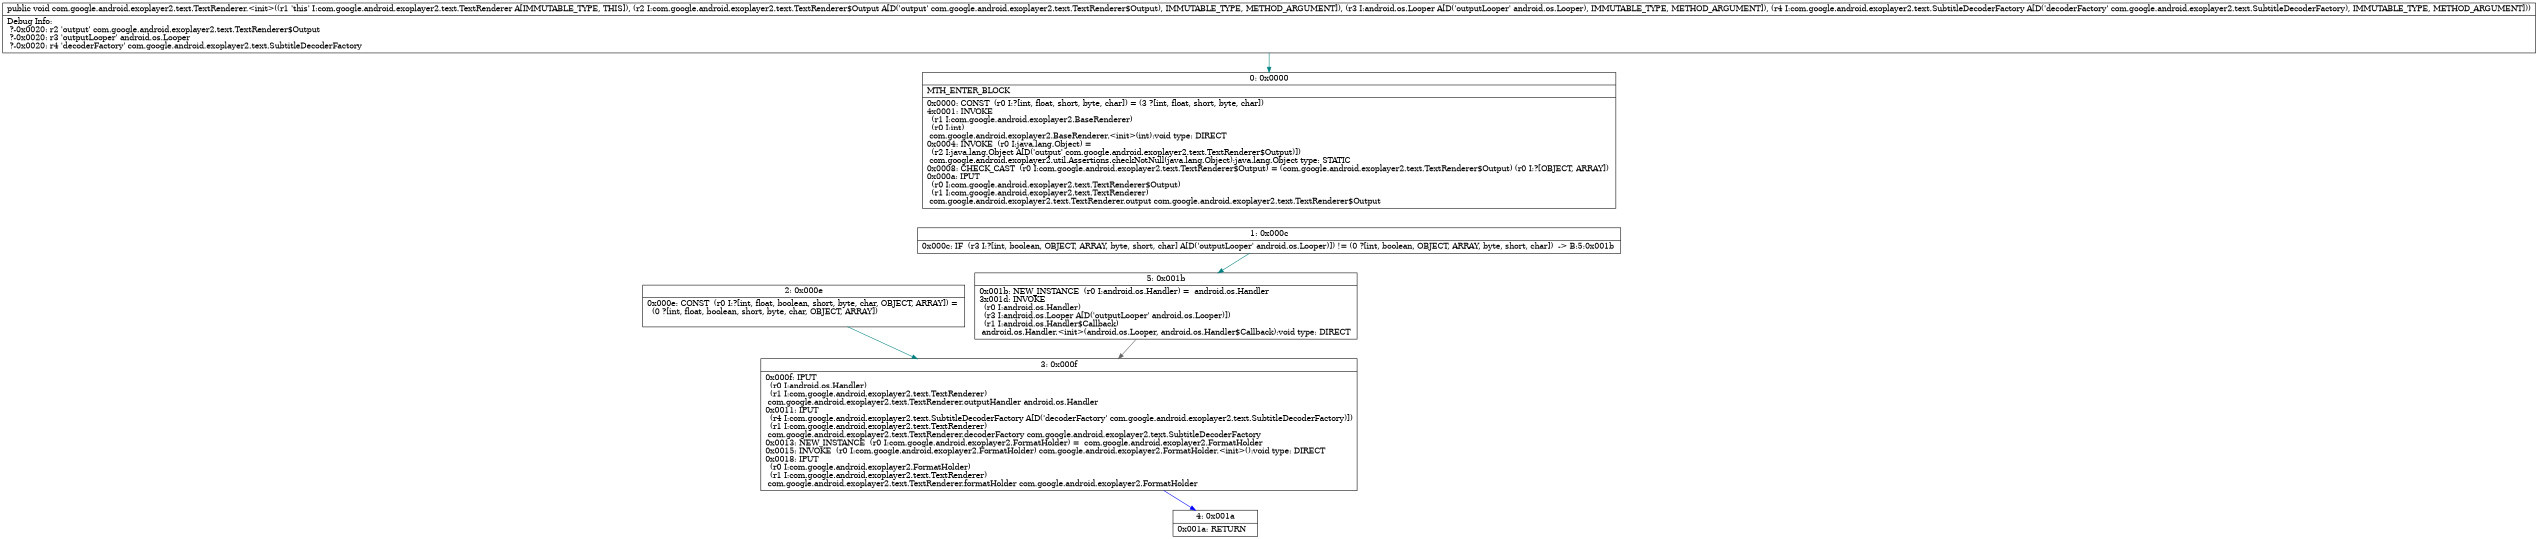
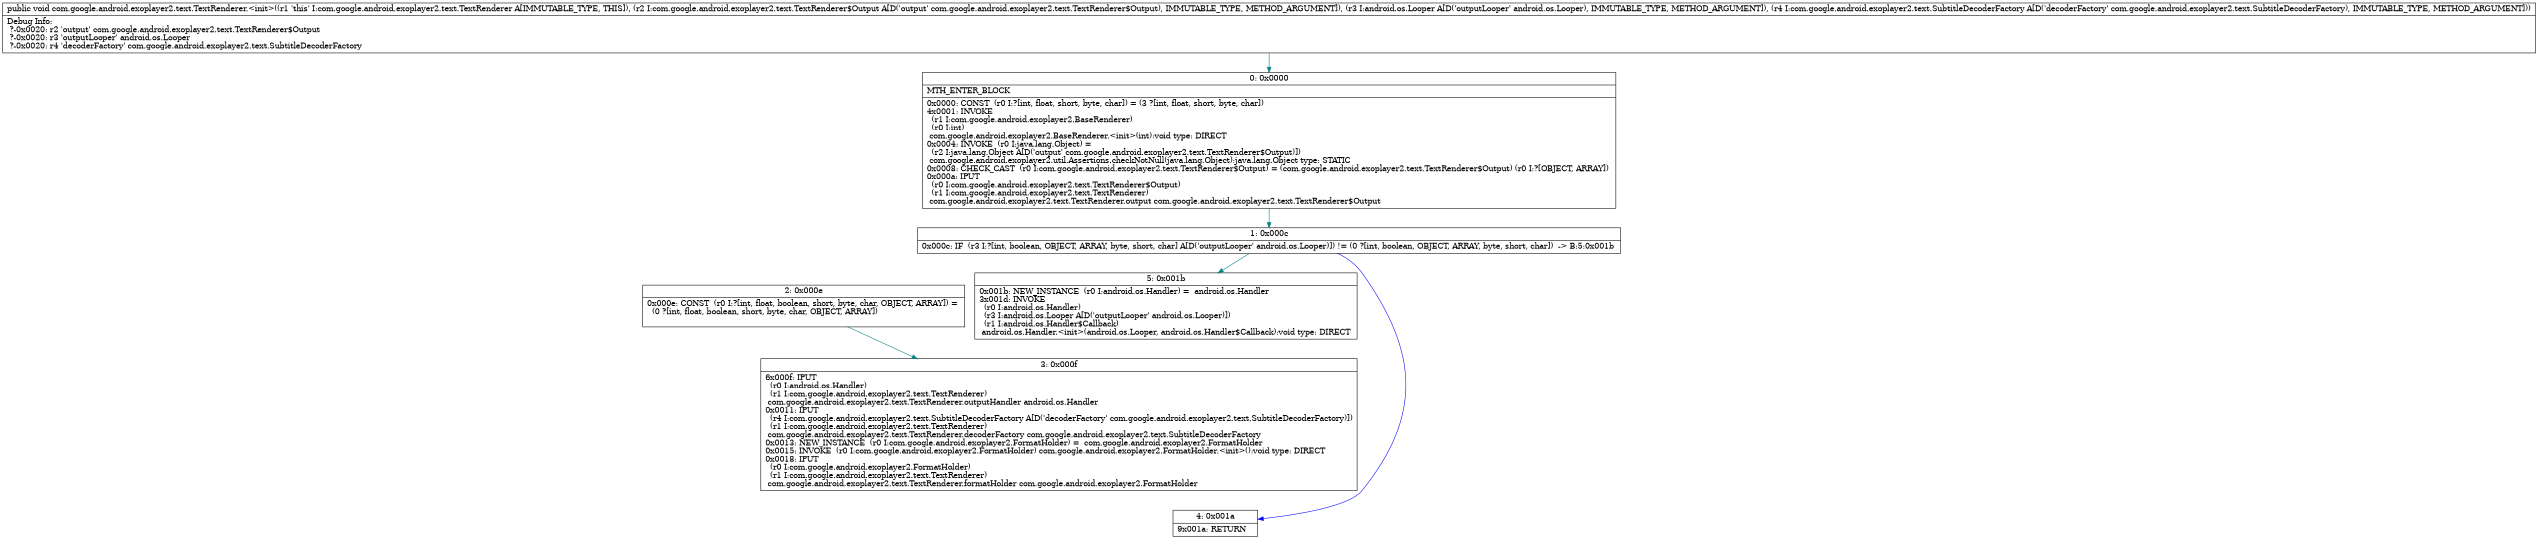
edge "0: 0x0000" -> "1: 0x000c": added
edge "5: 0x001b" -> "3: 0x000f": removed
node "3: 0x000f": text "0x000f: IPUT" -> "6x000f: IPUT"
edge "3: 0x000f" -> "4: 0x001a": now "1: 0x000c" -> "4: 0x001a"
node "4: 0x001a": text "0x001a: RETURN" -> "9x001a: RETURN"
